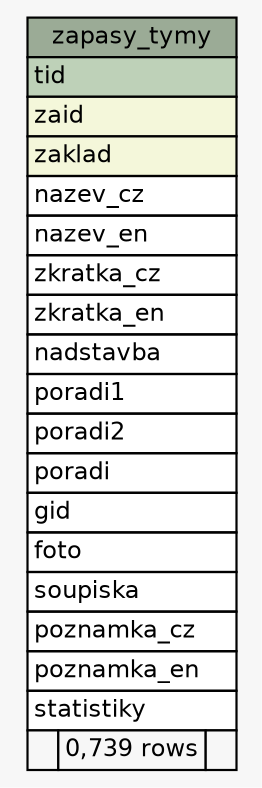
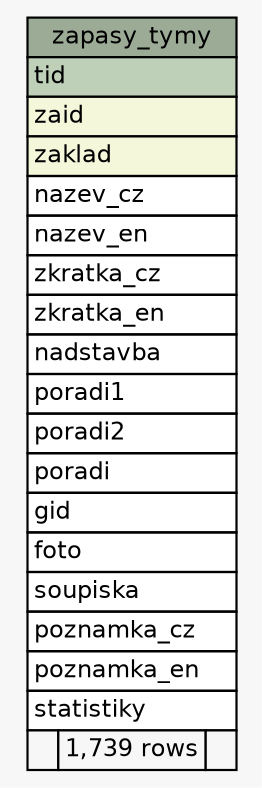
node "zapasy_tymy": text "0,739 rows" -> "1,739 rows"
